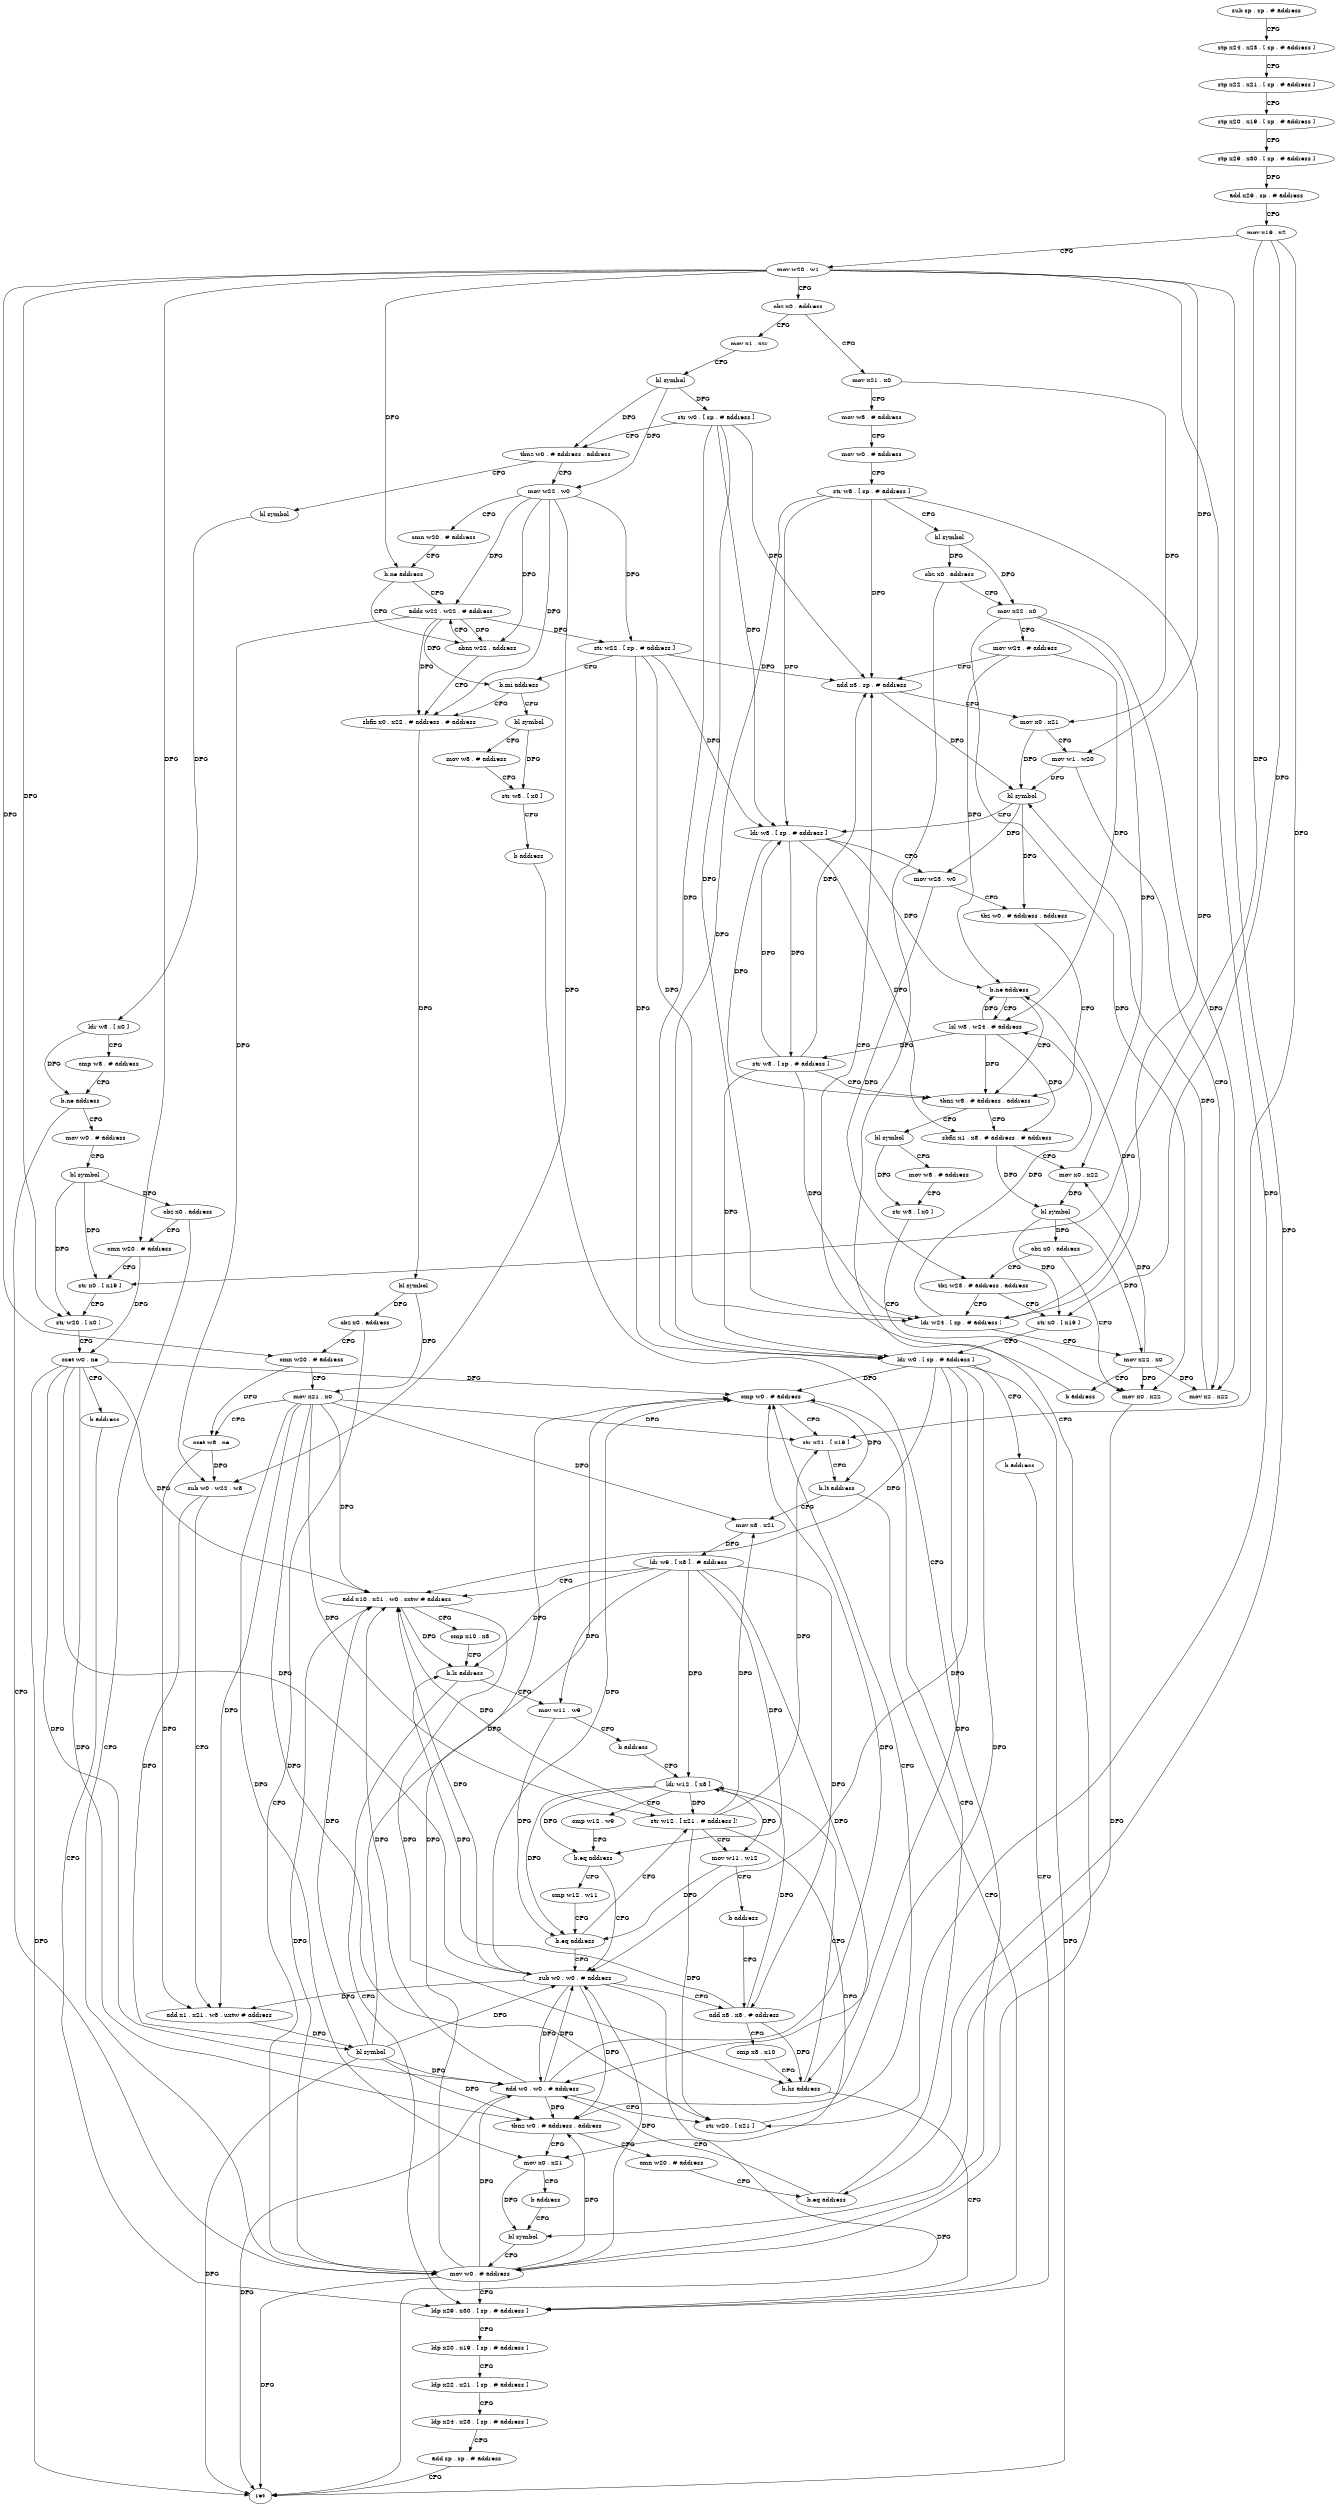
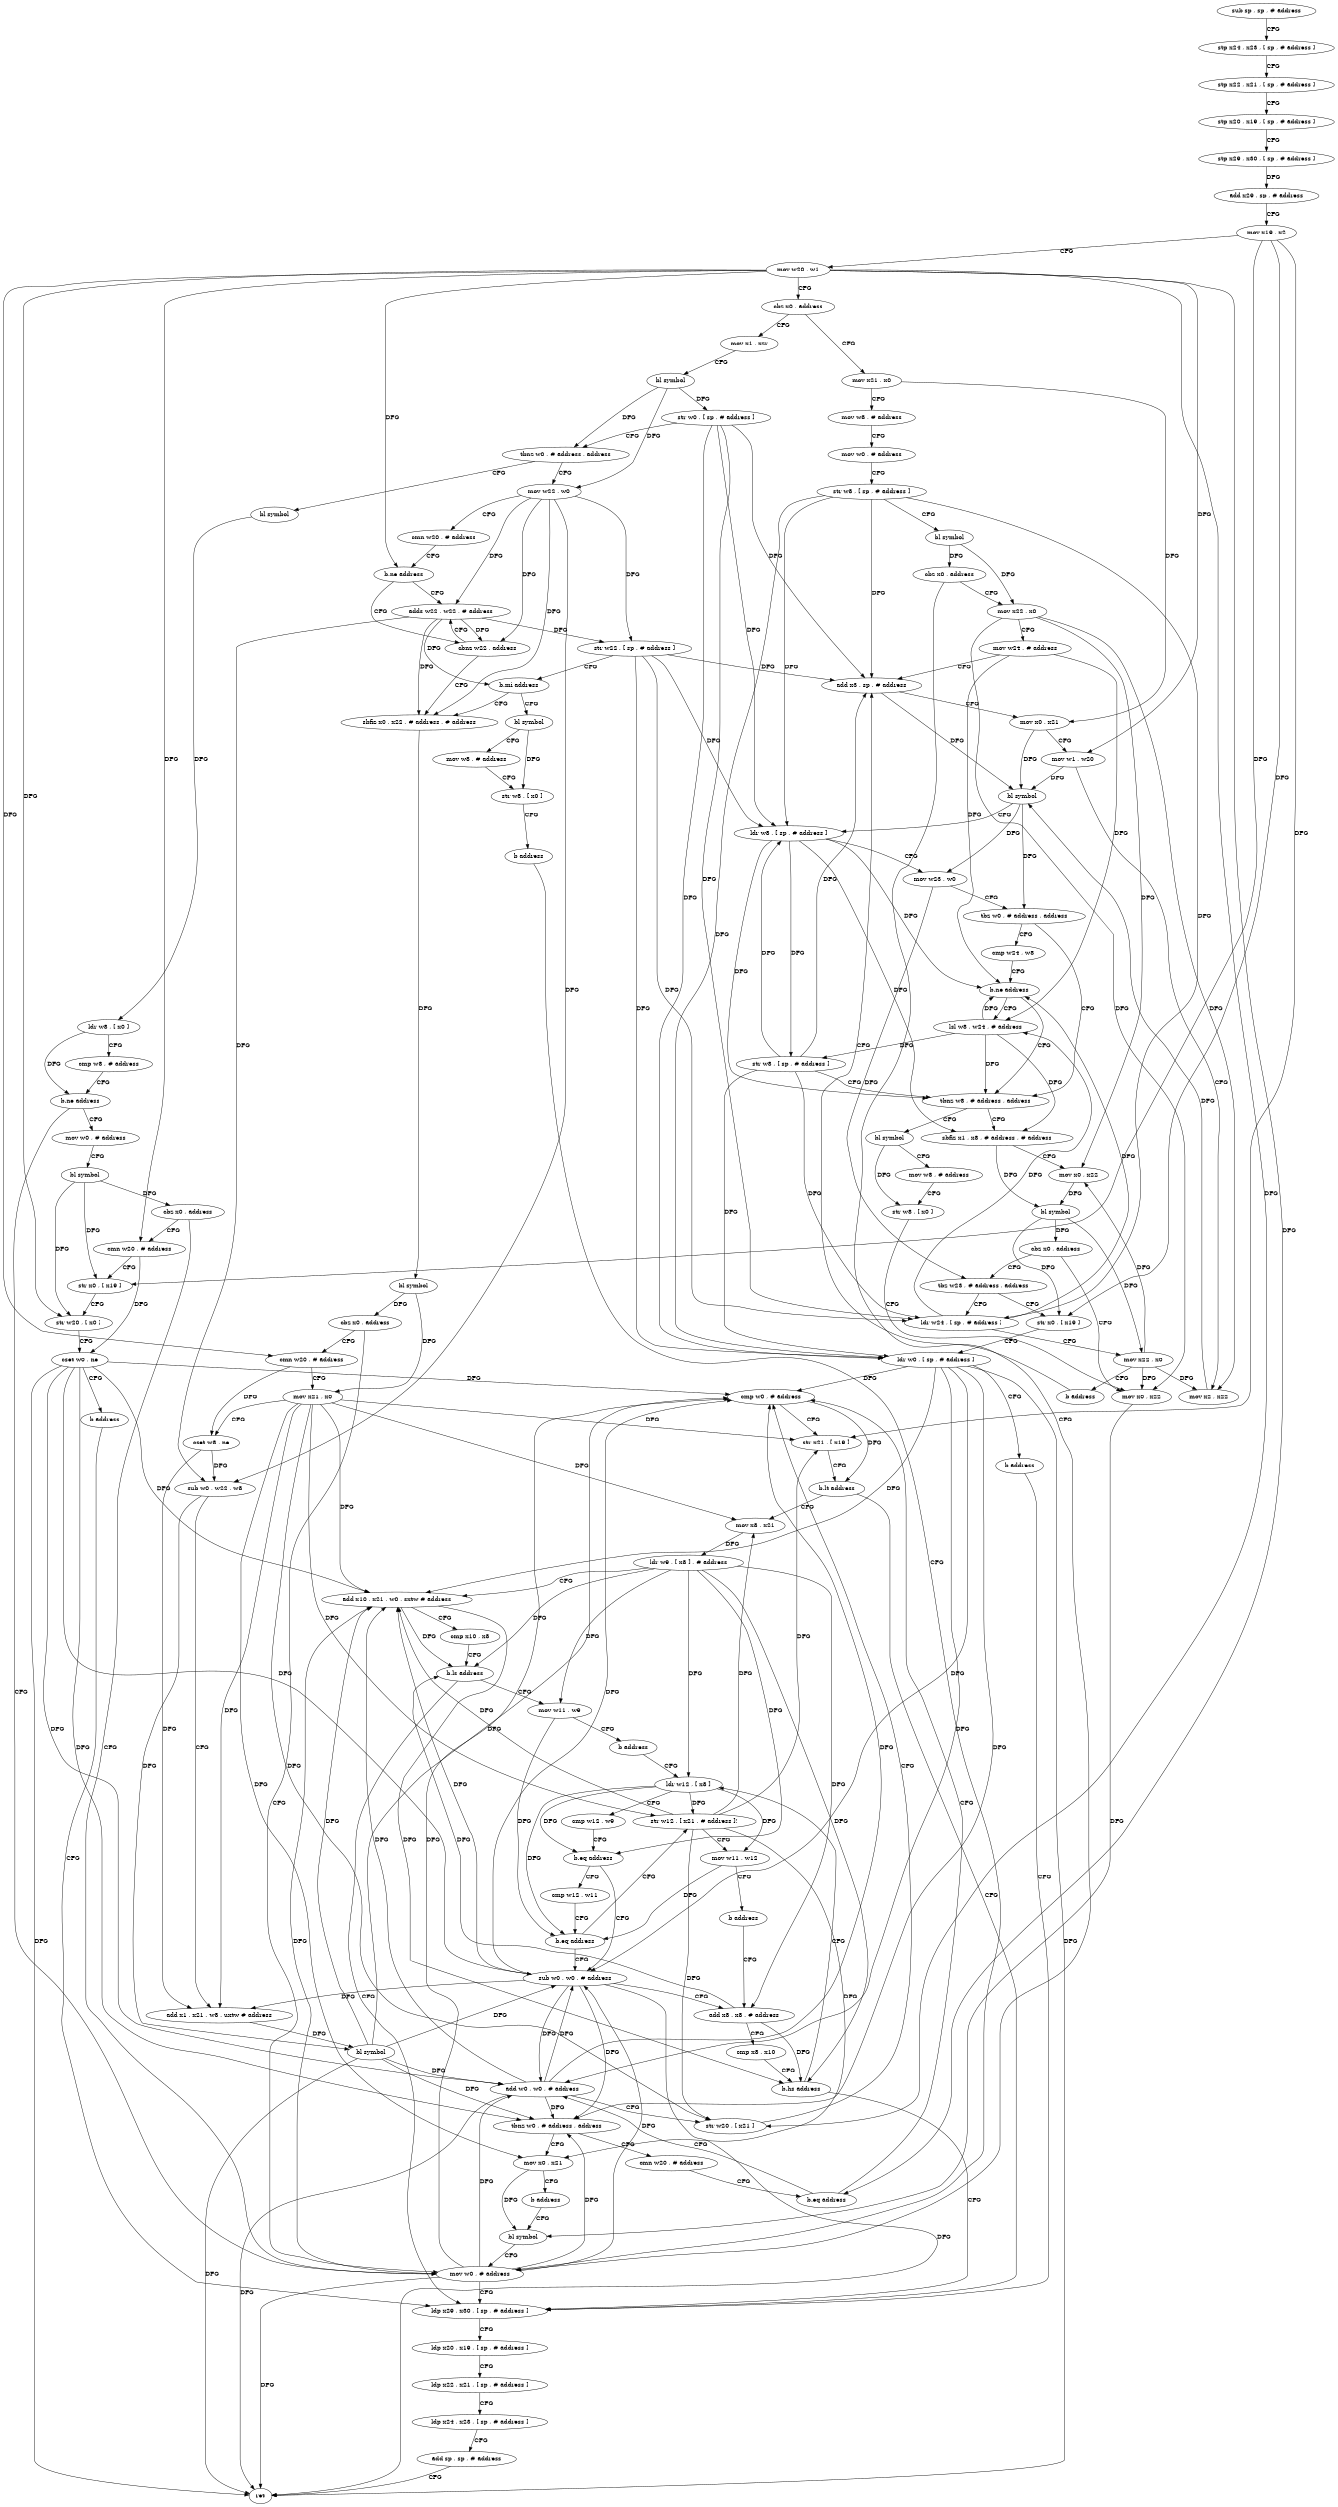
node "cmp w24 , w8": added
edge "add x8 , x8 , # address" -> "ldr w12 , [ x8 ]": removed, label "DFG"
